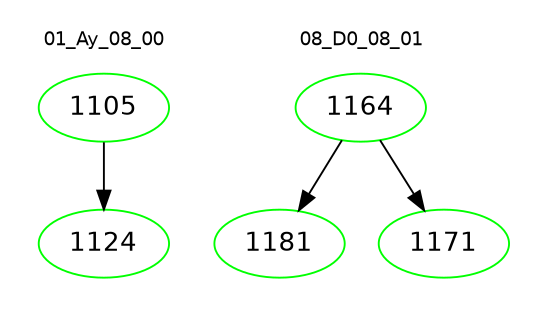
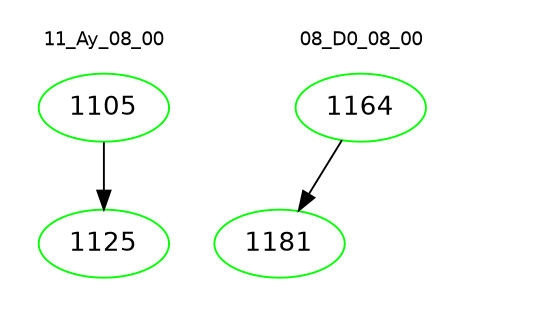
cluster "01_Ay_08_00": label "01_Ay_08_00" -> "11_Ay_08_00"
cluster "08_D0_08_01": label "08_D0_08_01" -> "08_D0_08_00"
node "1124": label "1124" -> "1125"
node "1171": removed
